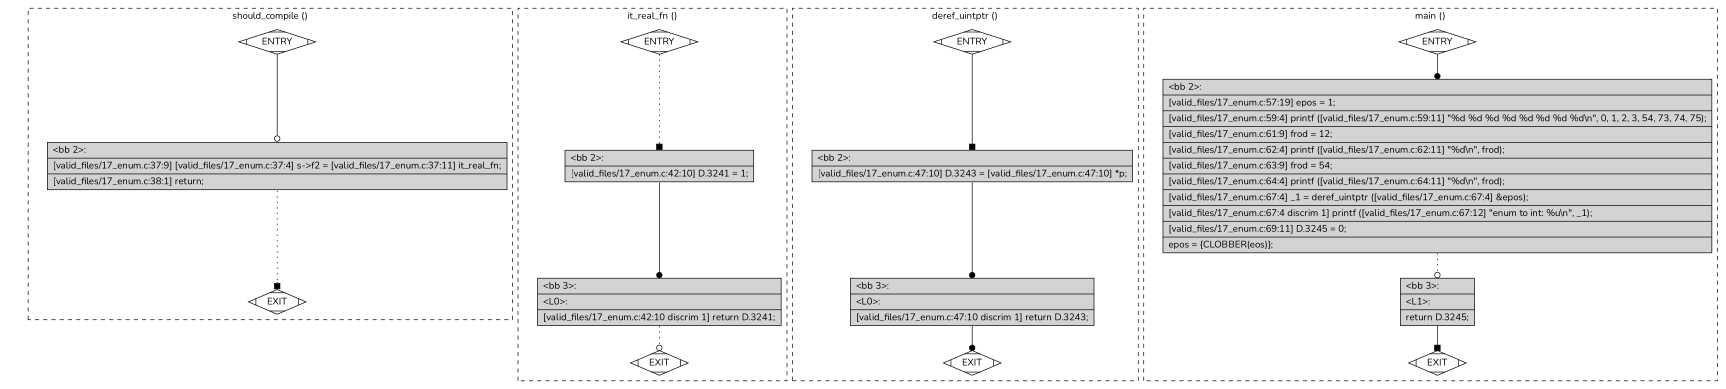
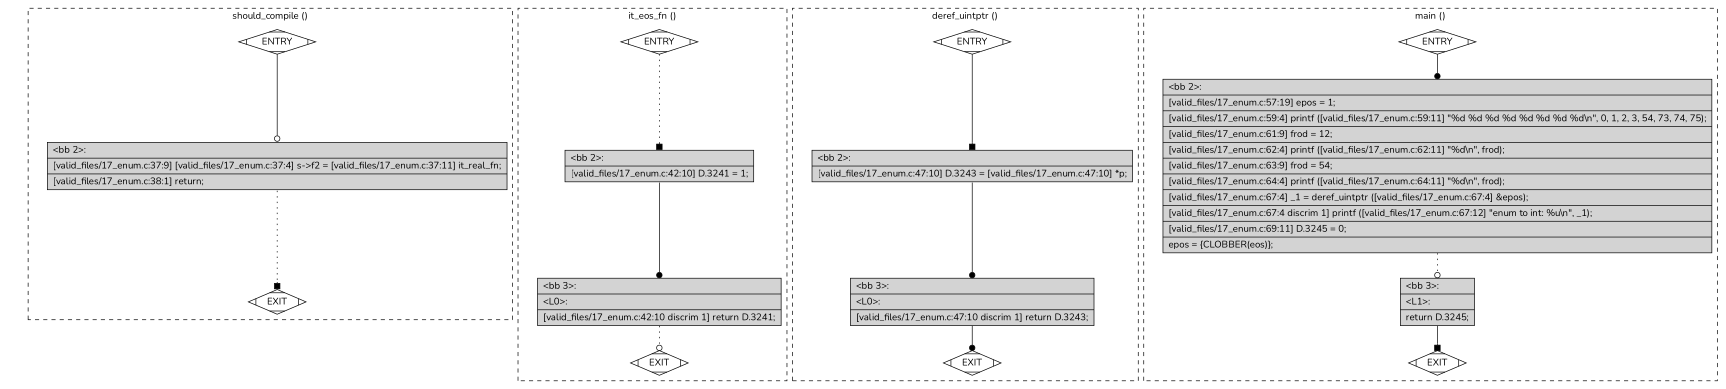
cluster "it_real_fn ()": label "it_real_fn ()" -> "it_eos_fn ()"
